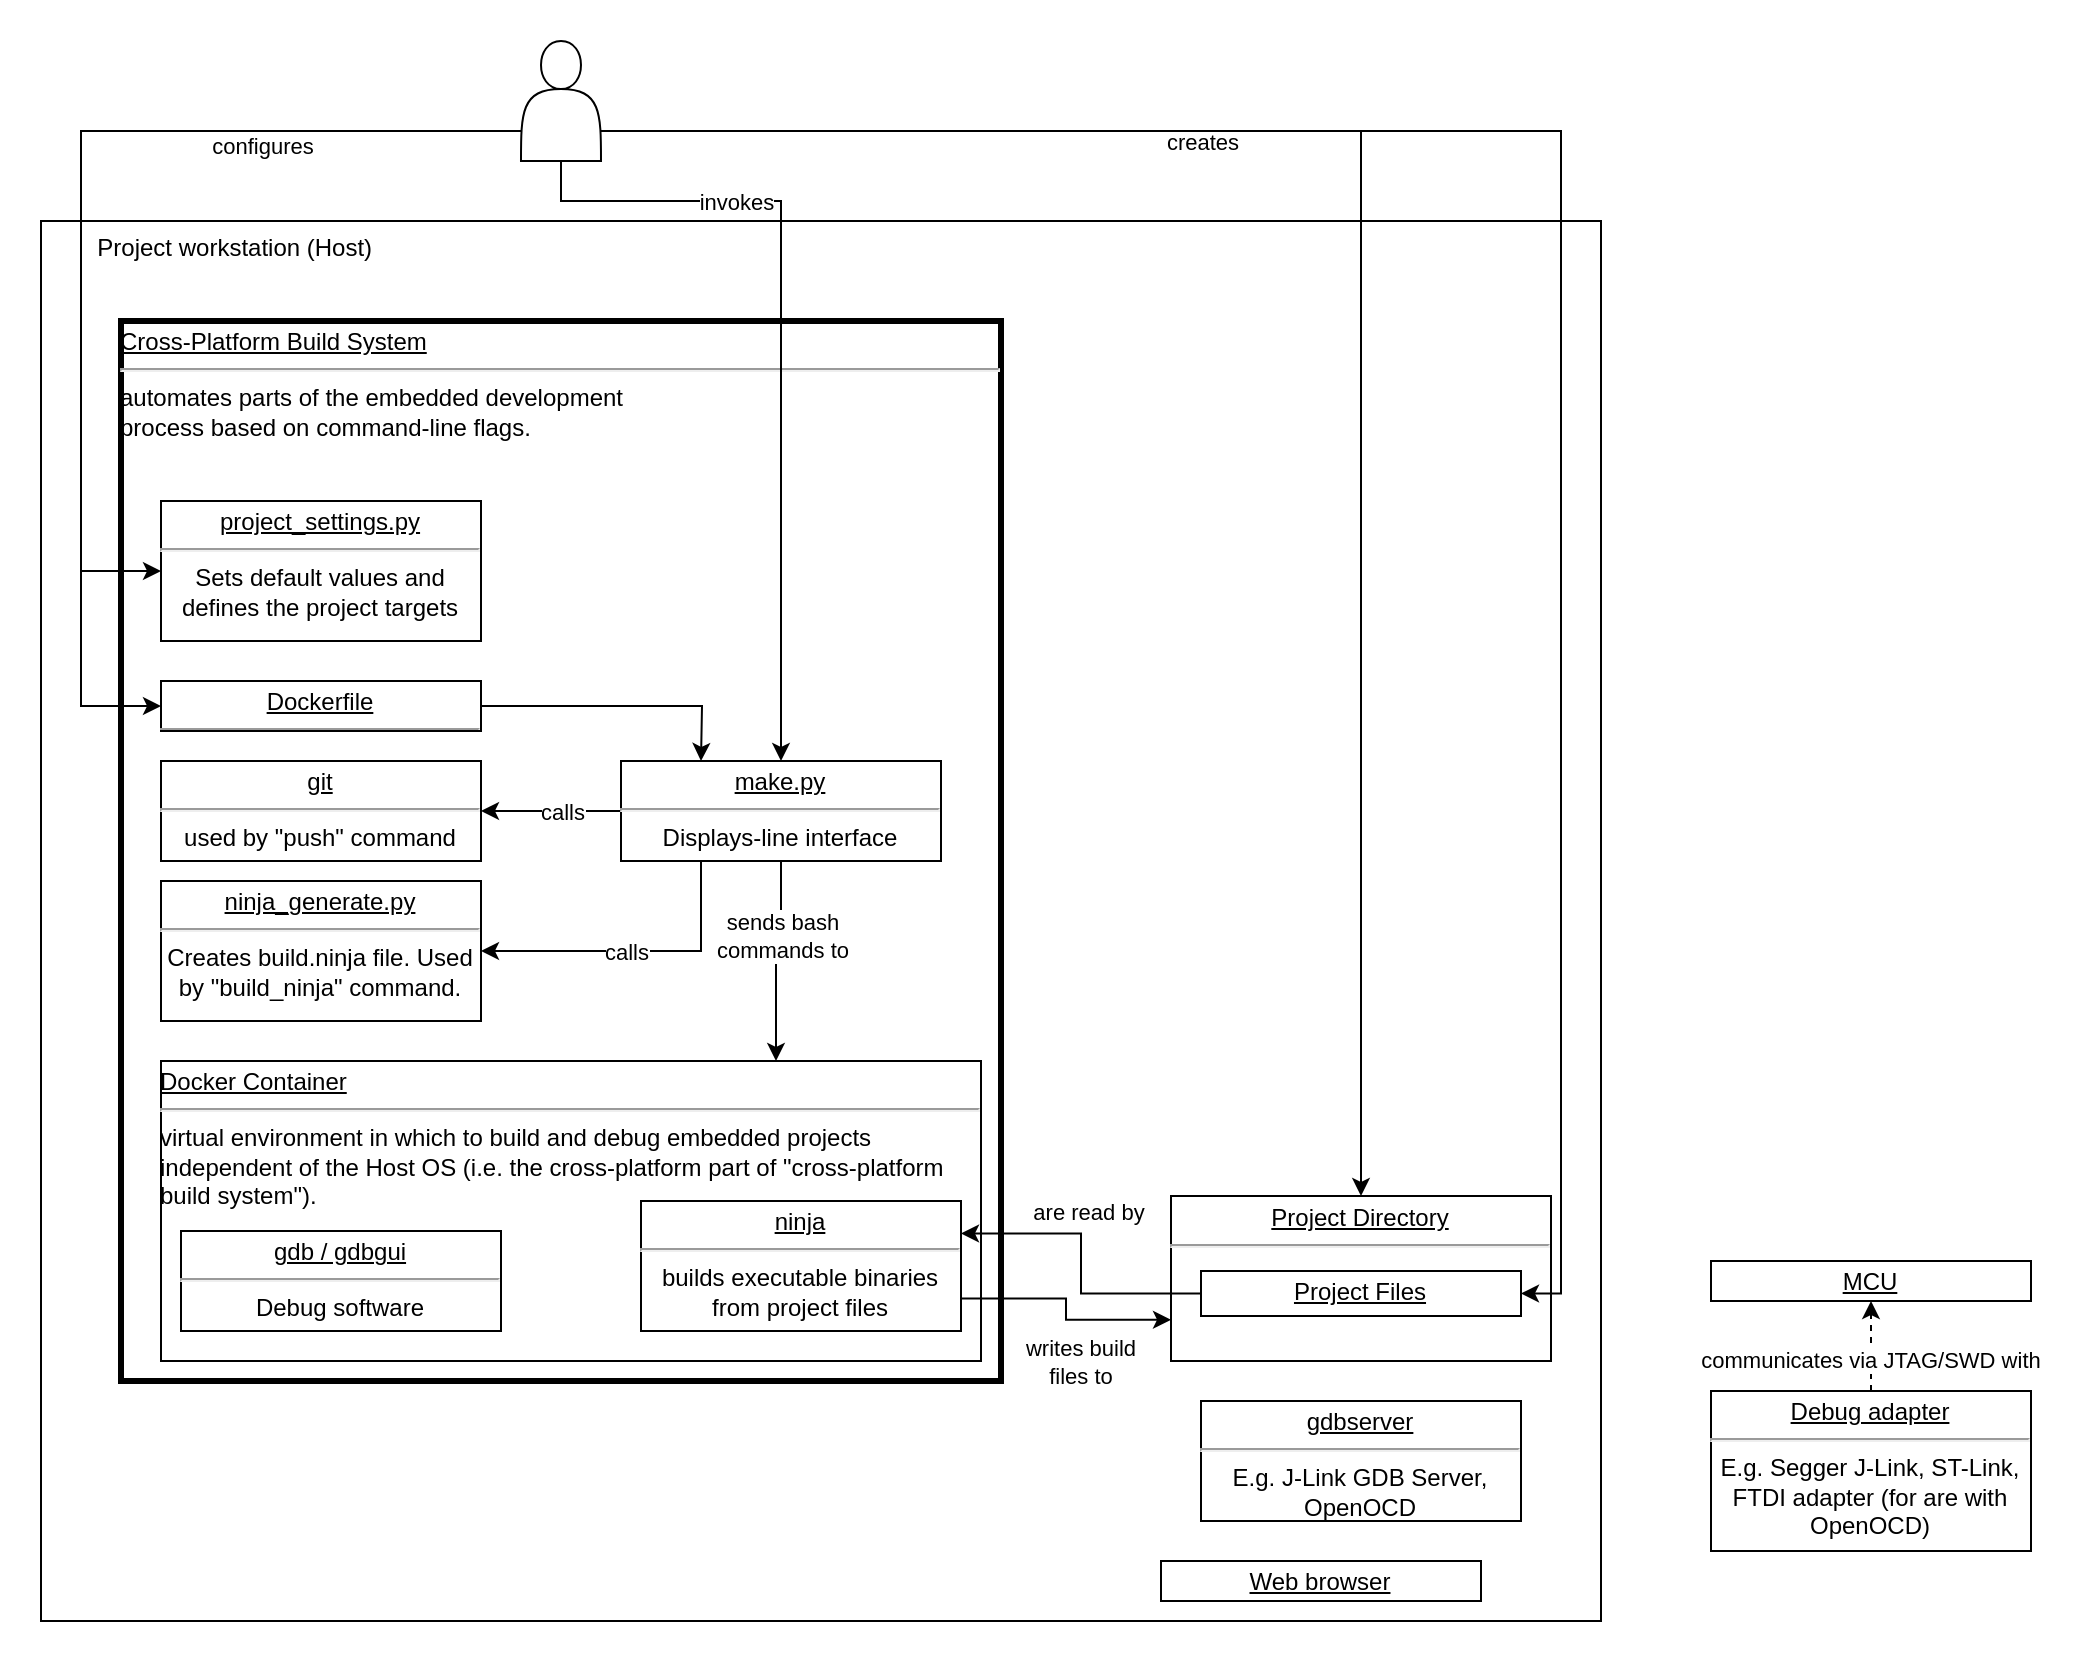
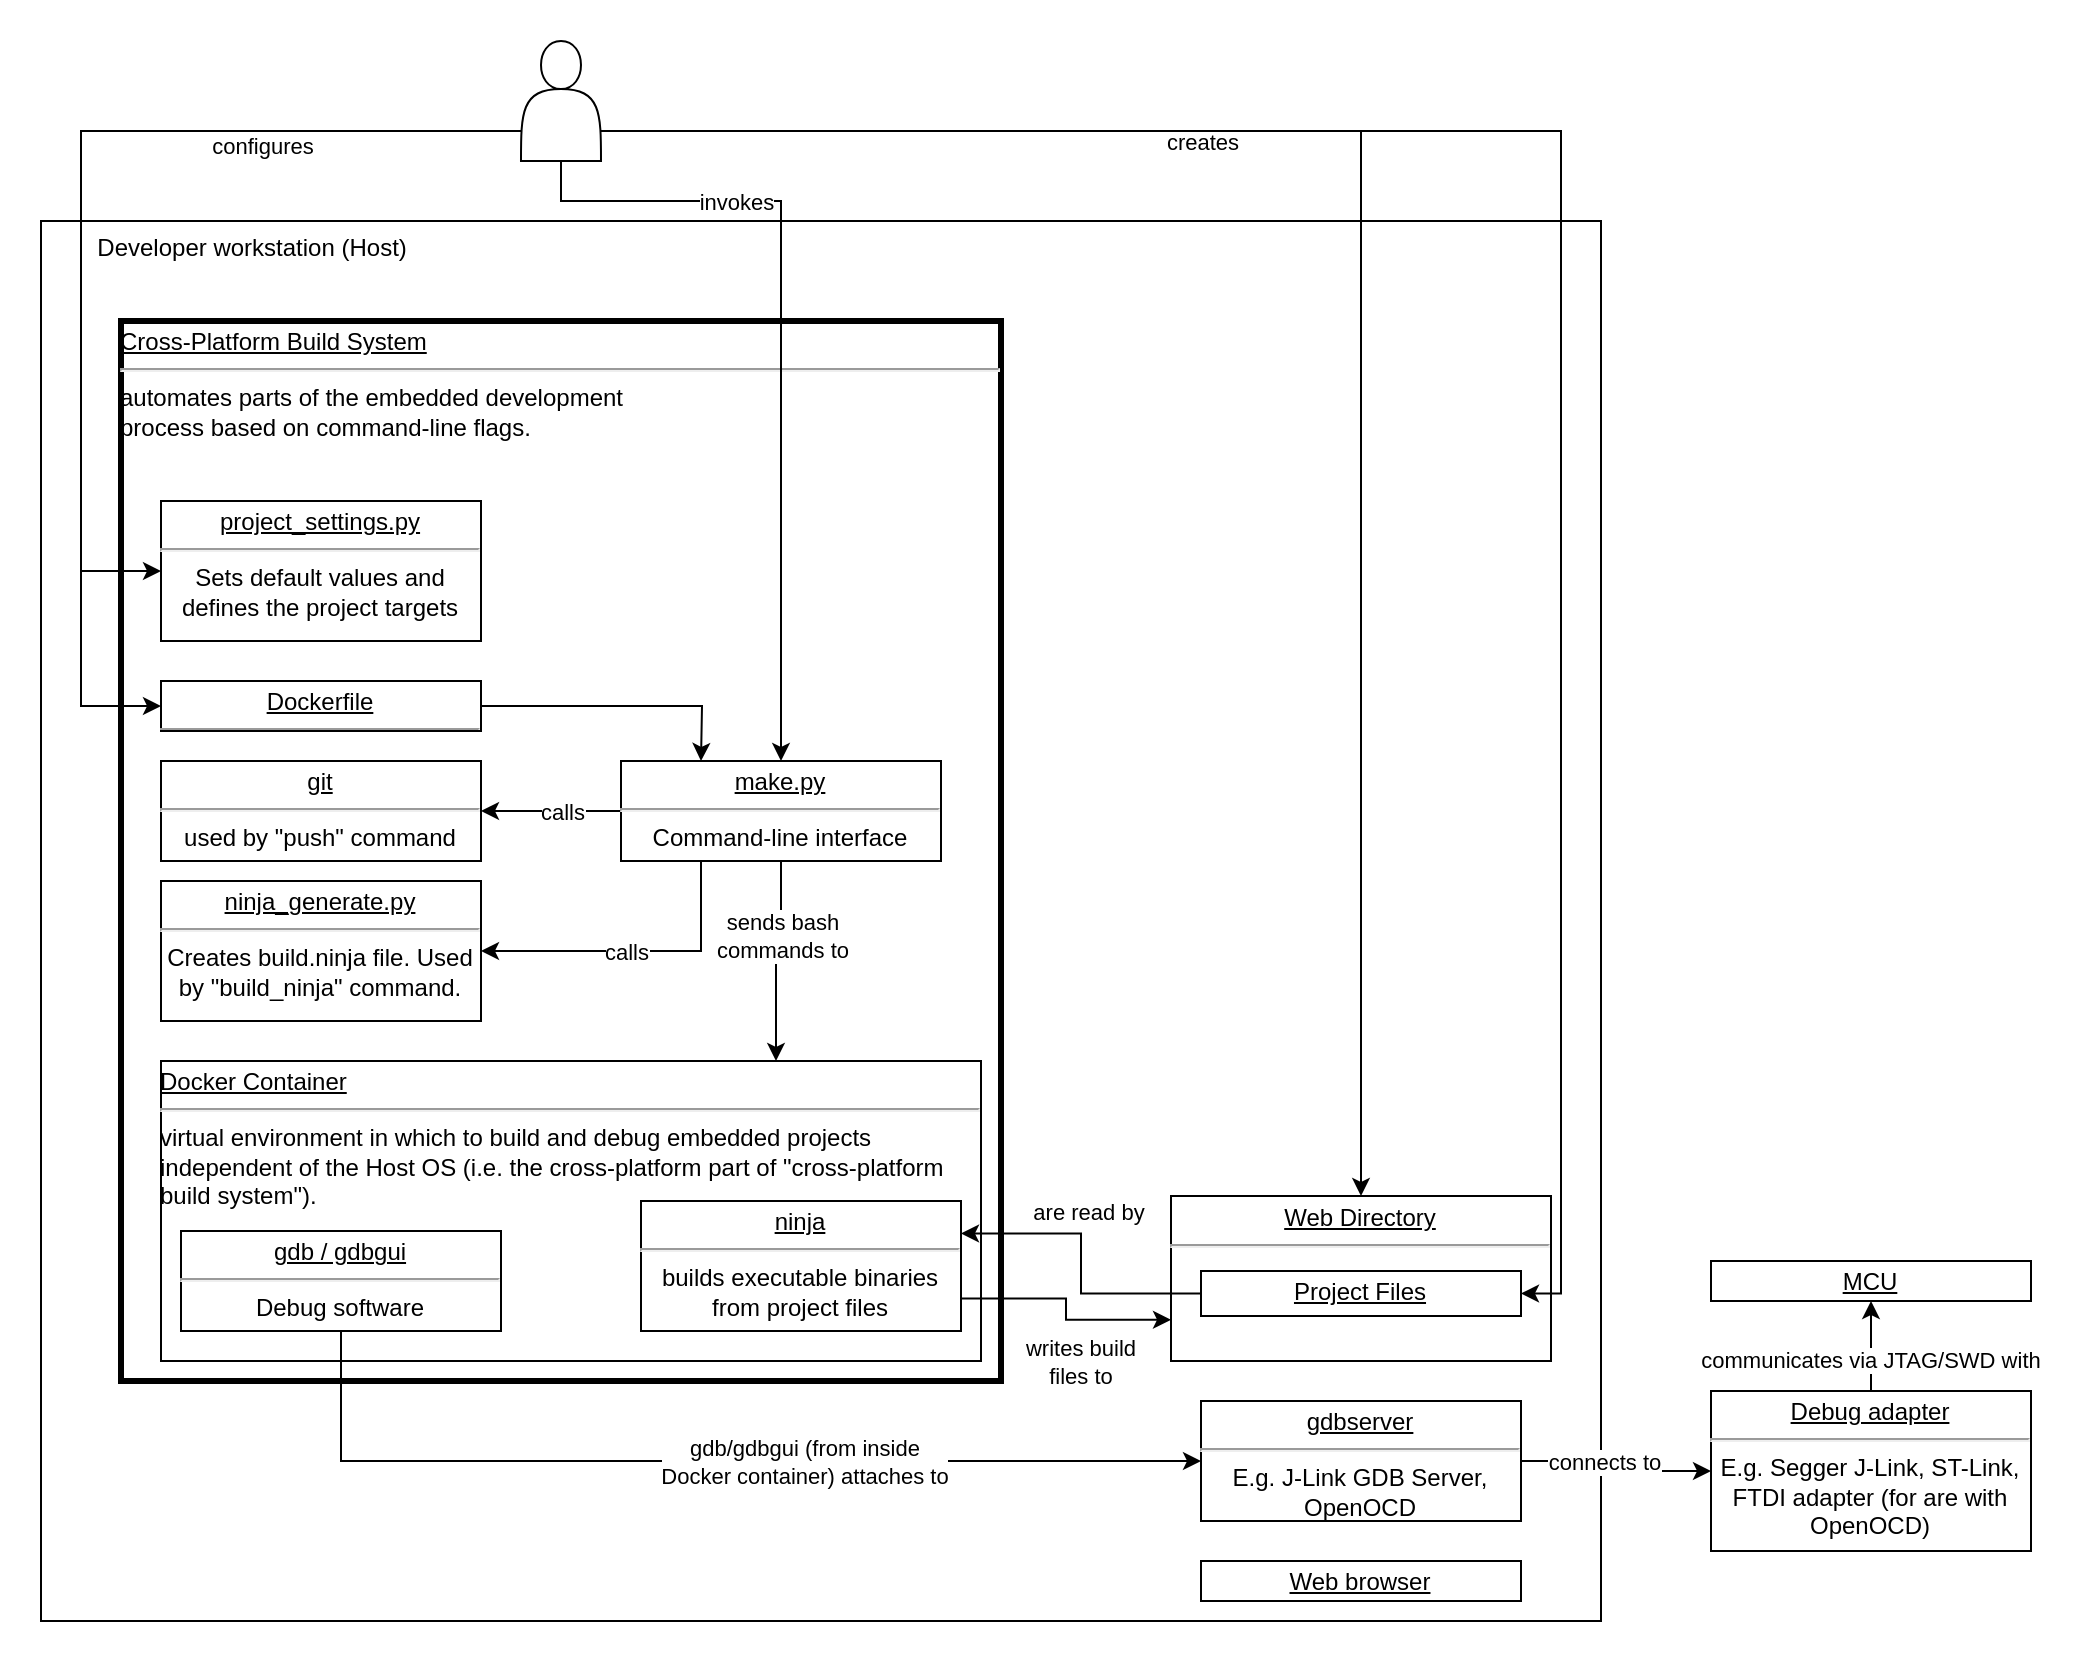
node "Project workstation (Host)": label "Project workstation (Host)" -> "Developer workstation (Host)"
node "make.py Displays-line interface": label "make.py Displays-line interface" -> "make.py Command-line interface"
node "Project Directory": label "Project Directory" -> "Web Directory"
edge "Debug adapter E.g. Segger J-Link, ST-Link, FTDI adapter (for are with OpenOCD)" -> "MCU Debug software": style dashed -> solid
edge "gdb / gdbgui Debug software" -> "gdbserver E.g. J-Link GDB Server, OpenOCD": added, label "gdb/gdbgui (from inside Docker container) attaches to"
edge "gdbserver E.g. J-Link GDB Server, OpenOCD" -> "Debug adapter E.g. Segger J-Link, ST-Link, FTDI adapter (for are with OpenOCD)": added, label "connects to"
node "Web browser Displays gdbgui instance.": moved (1321, 1581) -> (1361, 1581)
